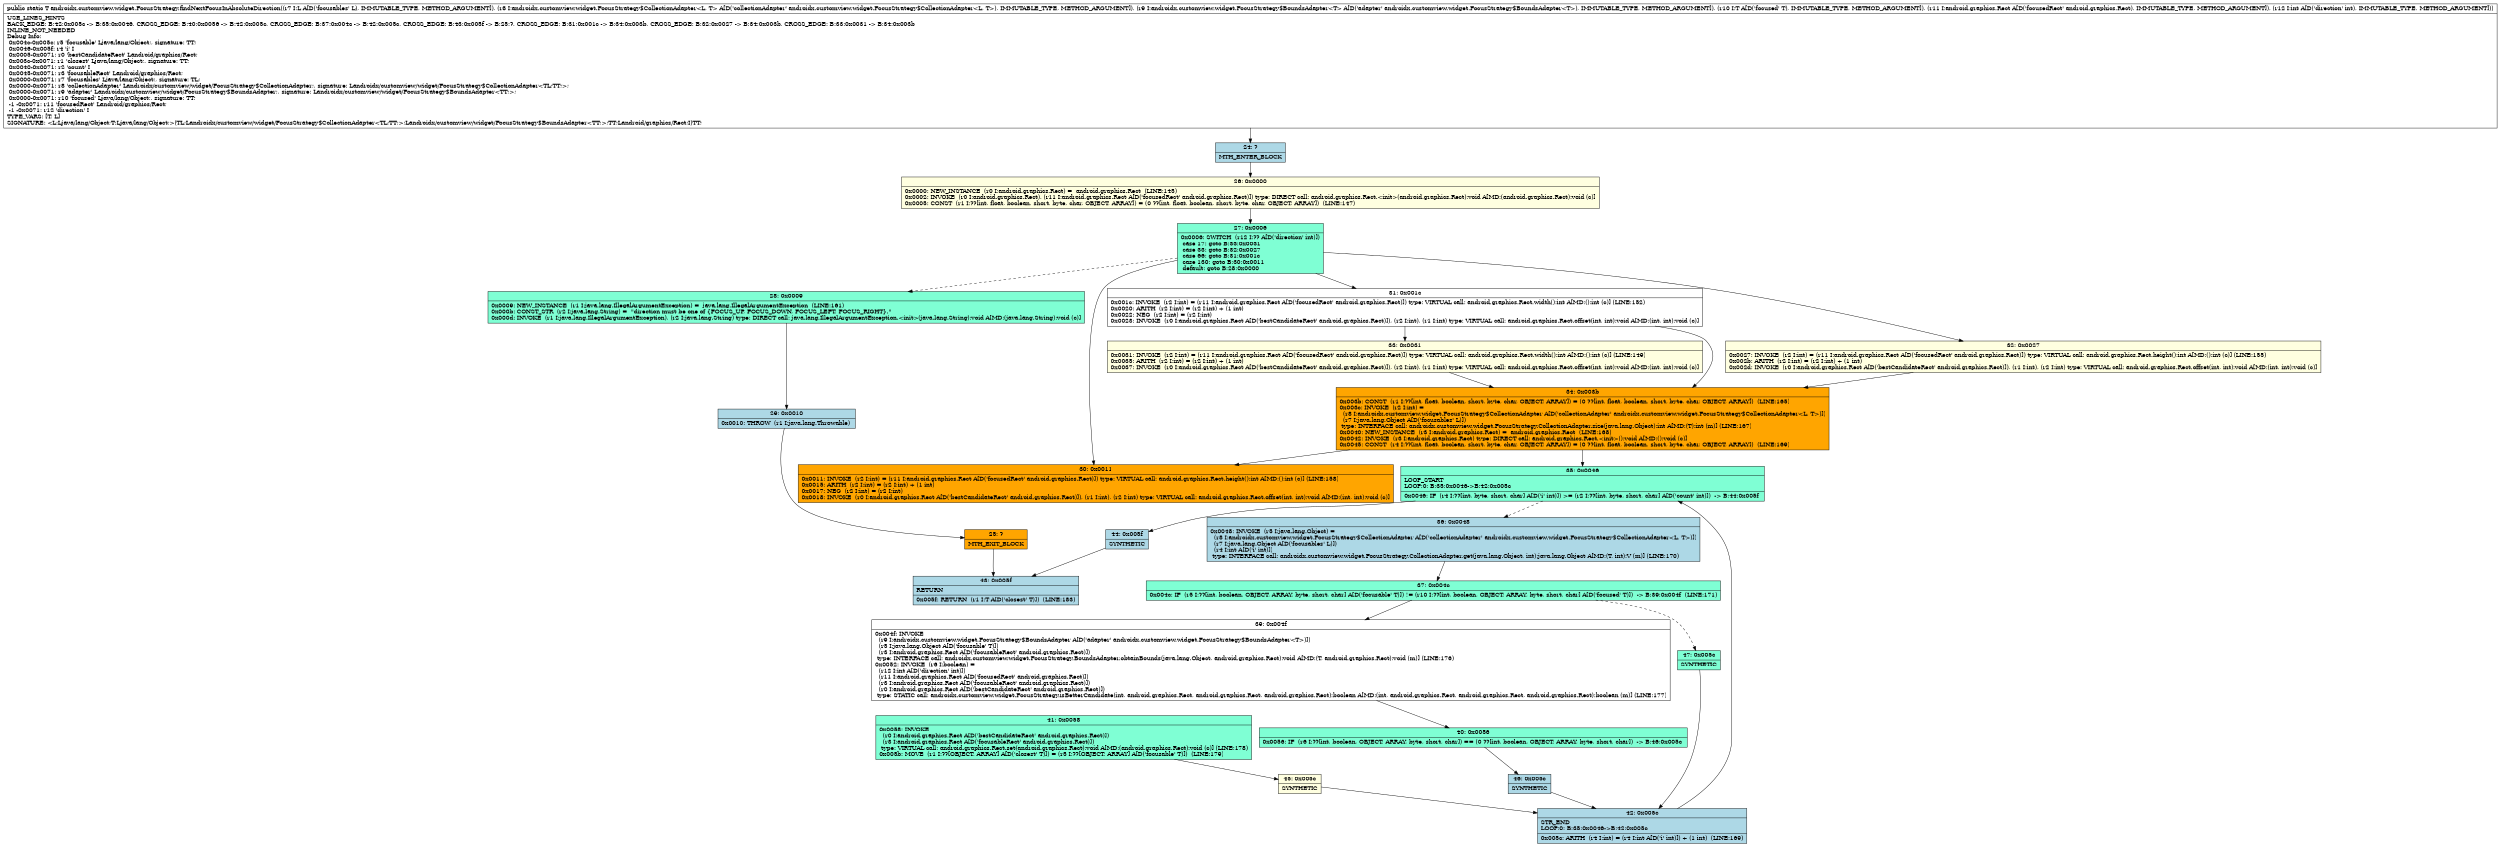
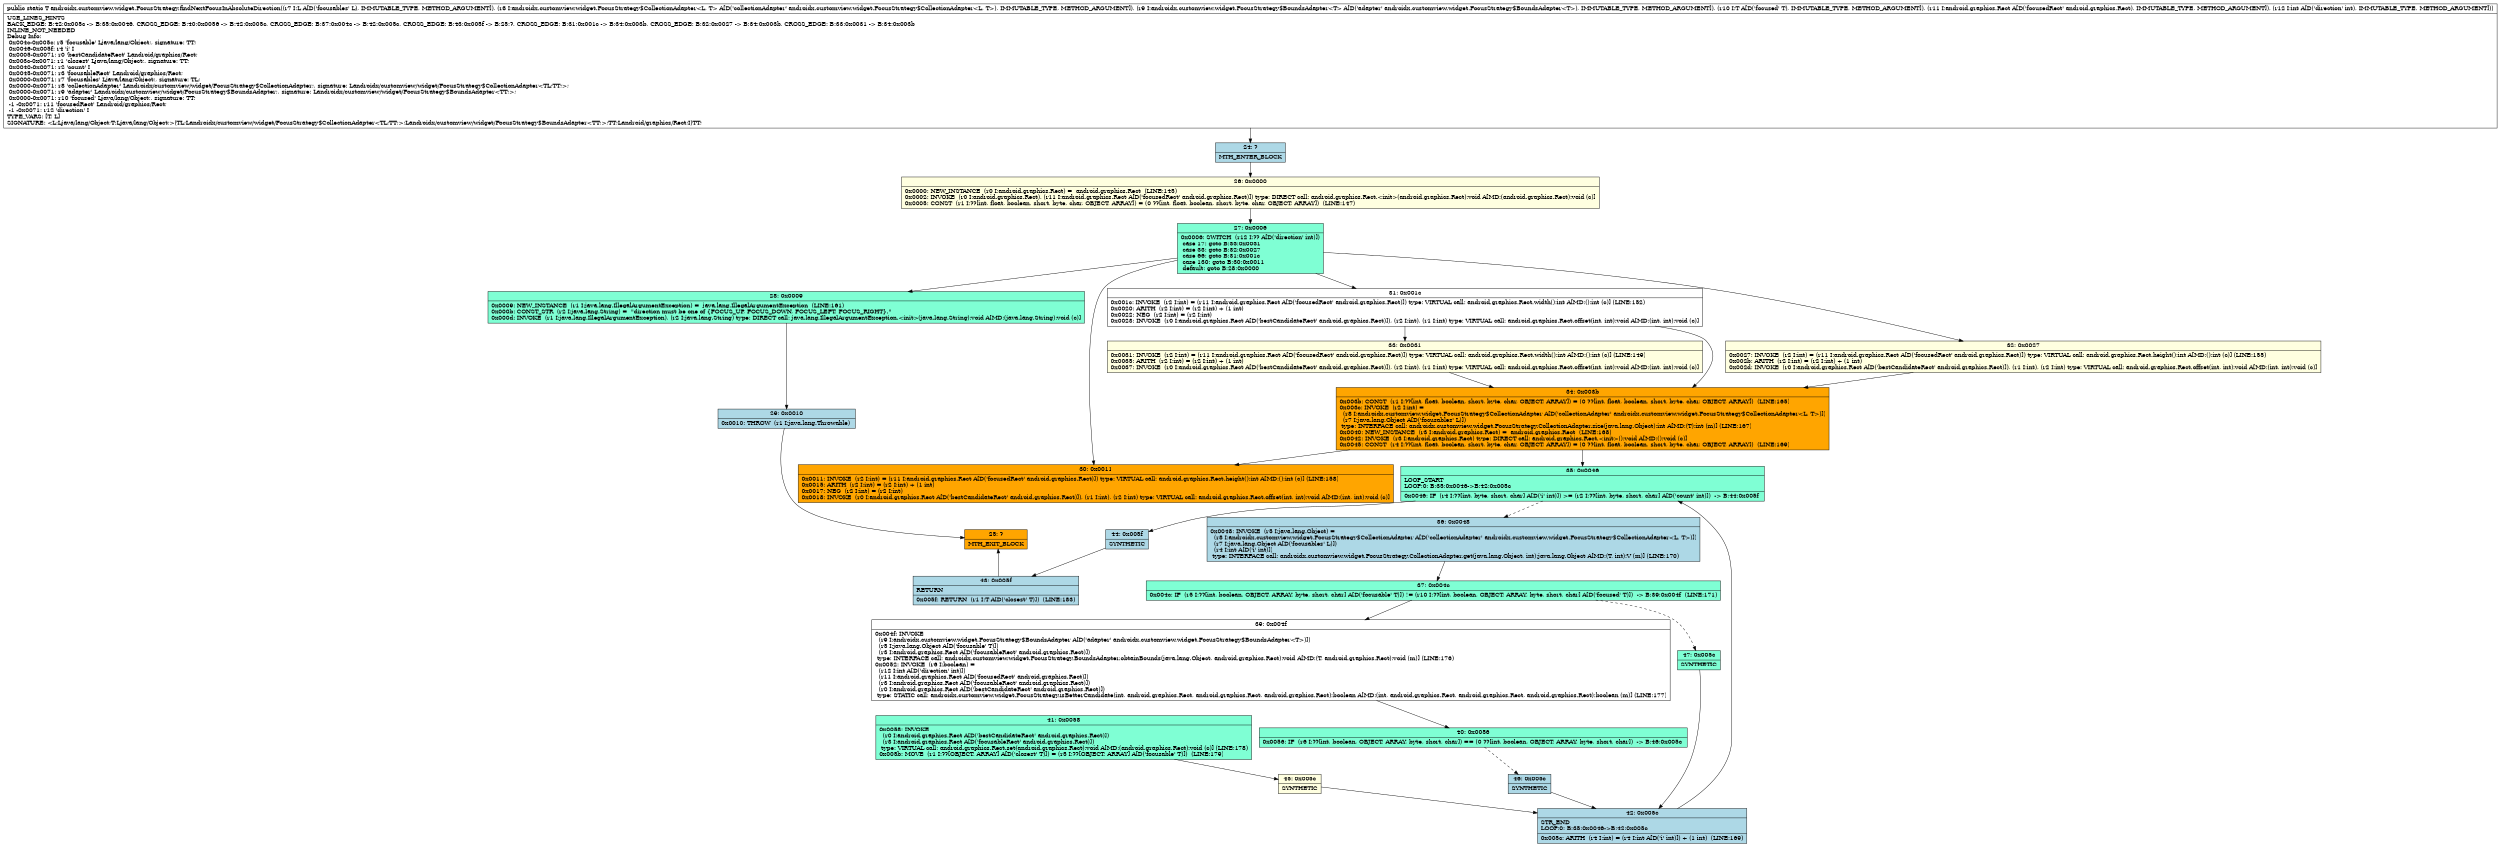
edge "27: 0x0006" -> "28: 0x0009": style dashed -> solid
edge "25: ?" -> "43: 0x005f": reversed
edge "40: 0x0056" -> "46: 0x005c": style solid -> dashed
